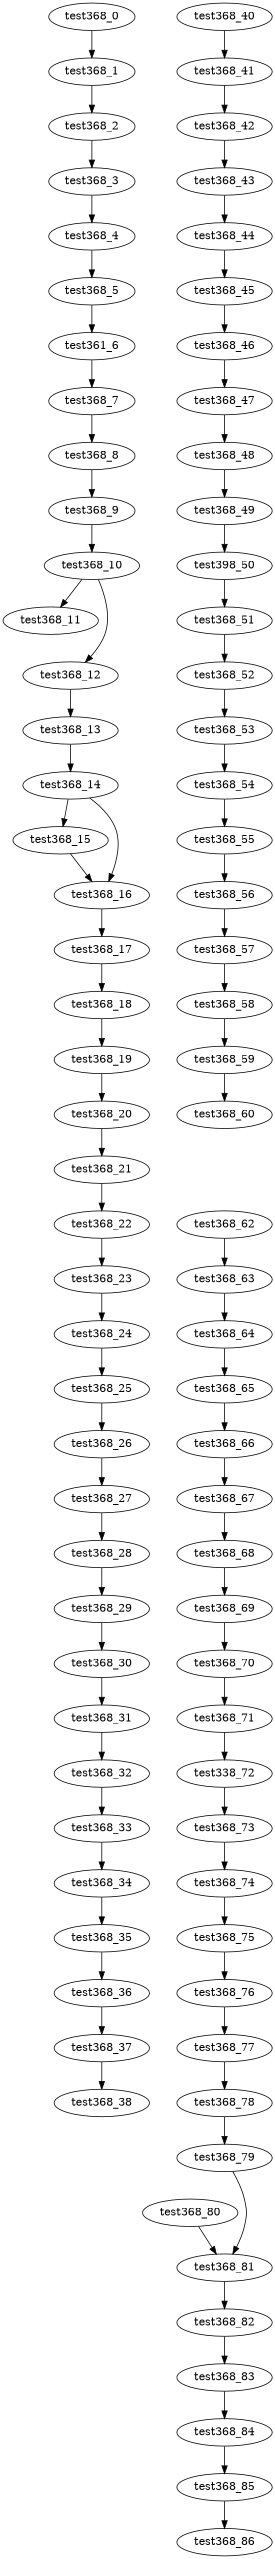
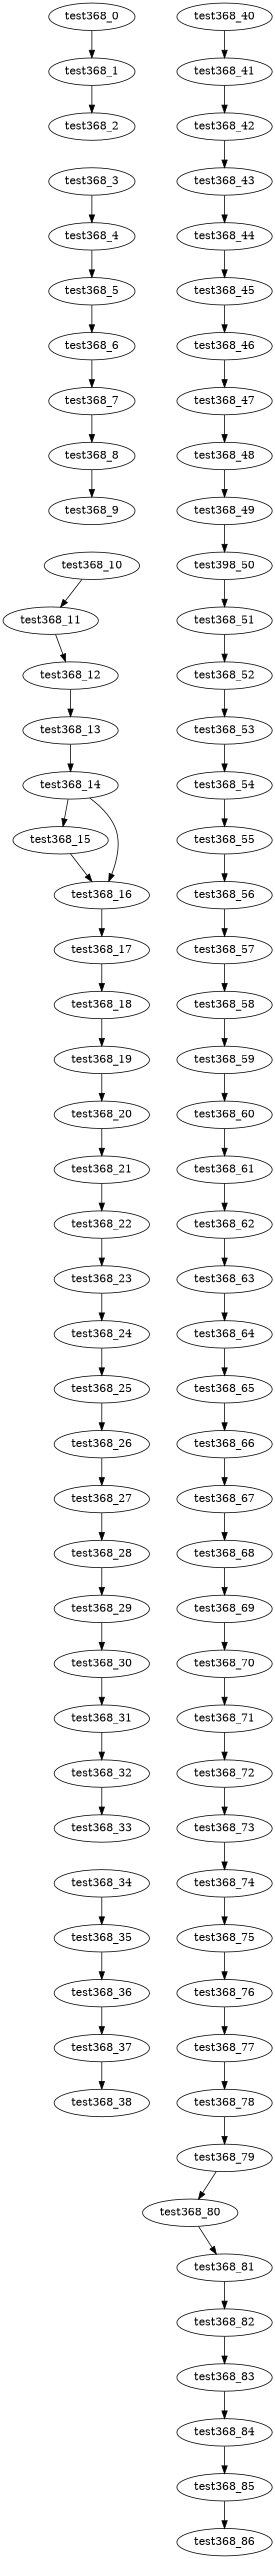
edge "test368_2" -> "test368_3": removed
node "test361_6": label "test361_6" -> "test368_6"
edge "test368_9" -> "test368_10": removed
edge "test368_10" -> "test368_12": now "test368_11" -> "test368_12"
node "test368_61": added
node "test338_72": label "test338_72" -> "test368_72"
edge "test368_33" -> "test368_34": removed
edge "test368_79" -> "test368_81": now "test368_79" -> "test368_80"
